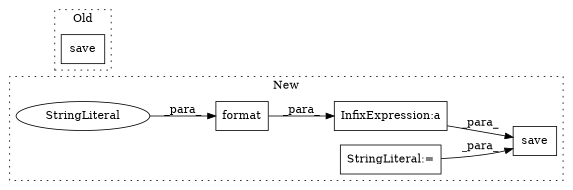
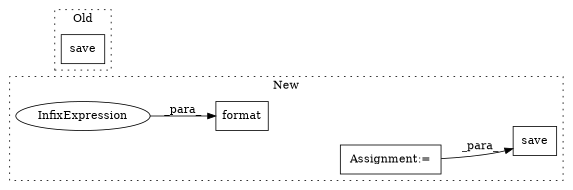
node "StringLiteral": label "StringLiteral" -> "InfixExpression"
node "InfixExpression:a": removed
node "StringLiteral:=": label "StringLiteral:=" -> "Assignment:="
